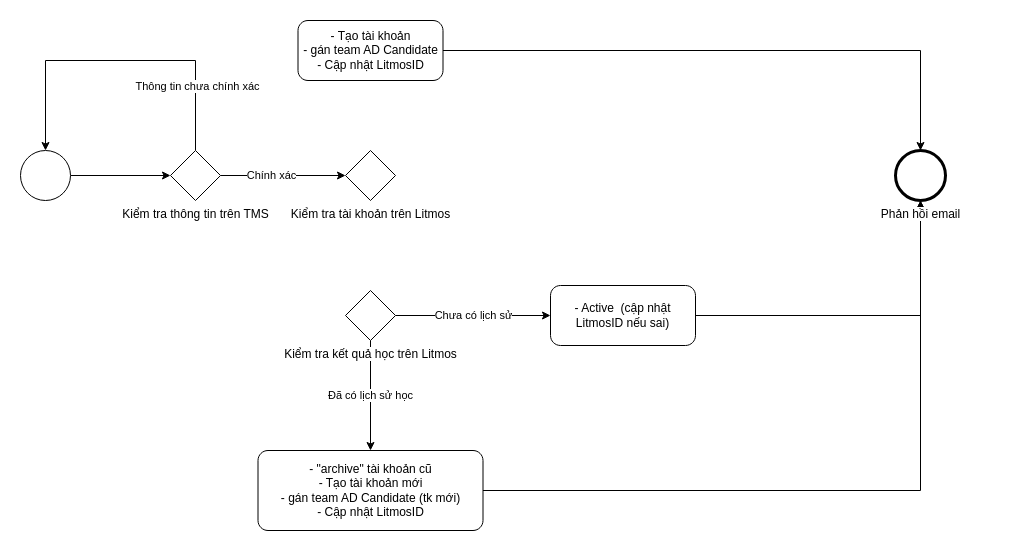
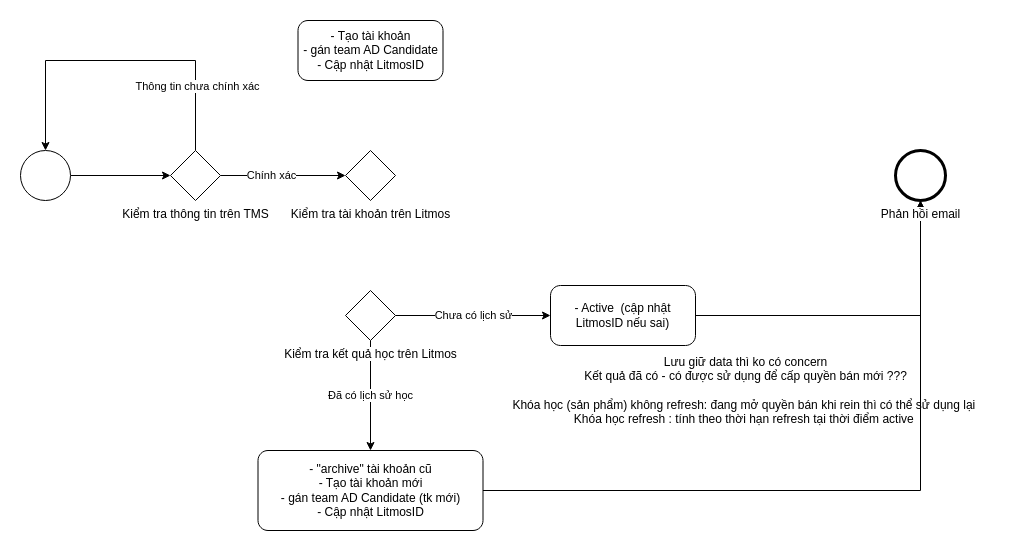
edge "- Tạo tài khoản - gán team AD Candidate - Cập nhật LitmosID" -> "Phản hồi email": removed
node "Lưu giữ data thì ko có concern Kết quả đã có - có được sử dụng để cấp quyền bán mới ??? Khóa học (sản phẩm) không refresh: đang mở quyền bán khi rein thì có thể sử dụng lại Khóa học refresh : tính theo thời hạn refresh tại thời điểm active": added
